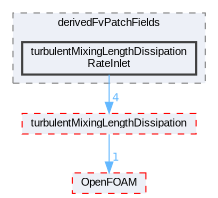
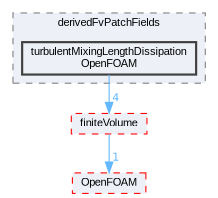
node "turbulentMixingLengthDissipation RateInlet": label "turbulentMixingLengthDissipation RateInlet" -> "turbulentMixingLengthDissipation OpenFOAM"
node "turbulentMixingLengthDissipation": label "turbulentMixingLengthDissipation" -> "finiteVolume"
